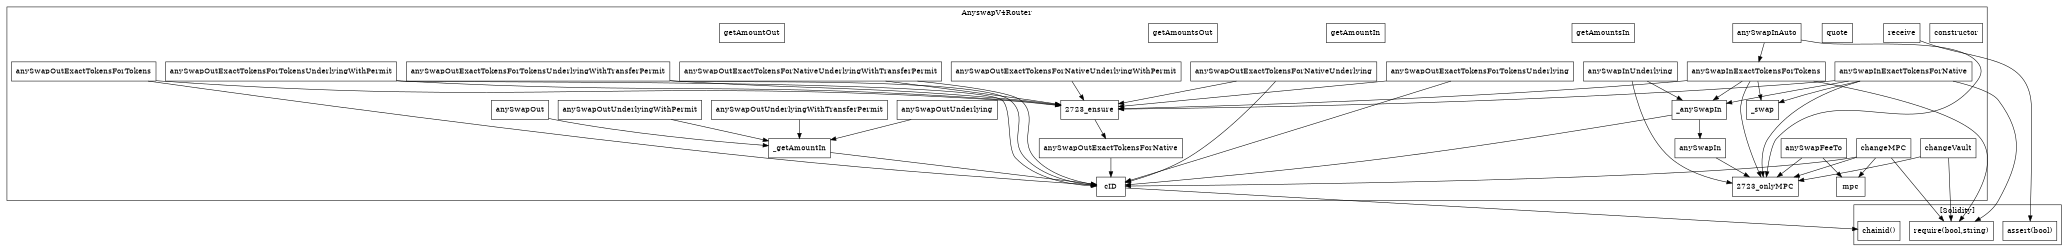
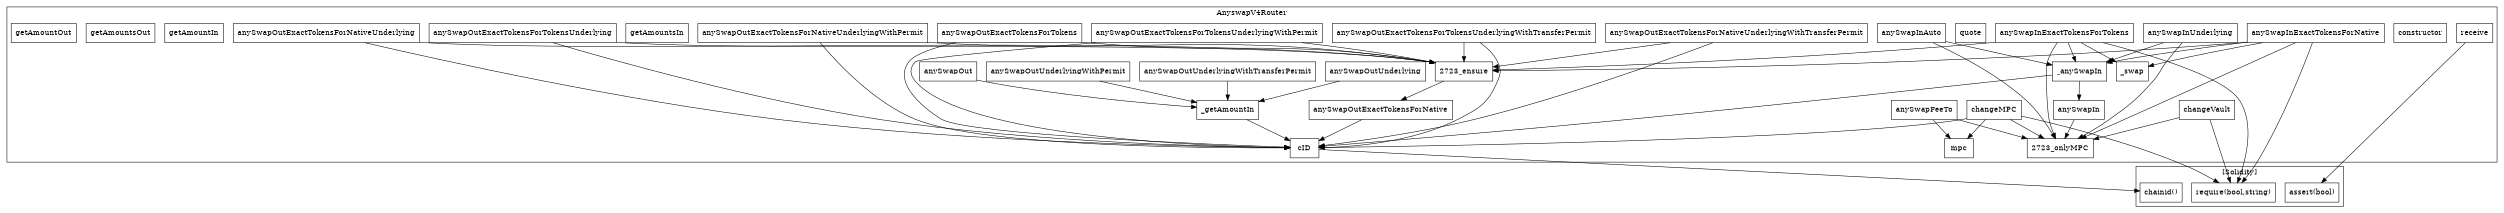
edge "anySwapInAuto" -> "anySwapInExactTokensForTokens": now "anySwapInAuto" -> "_anySwapIn"
edge "anySwapOutExactTokensForNativeUnderlyingWithPermit" -> "cID": added
